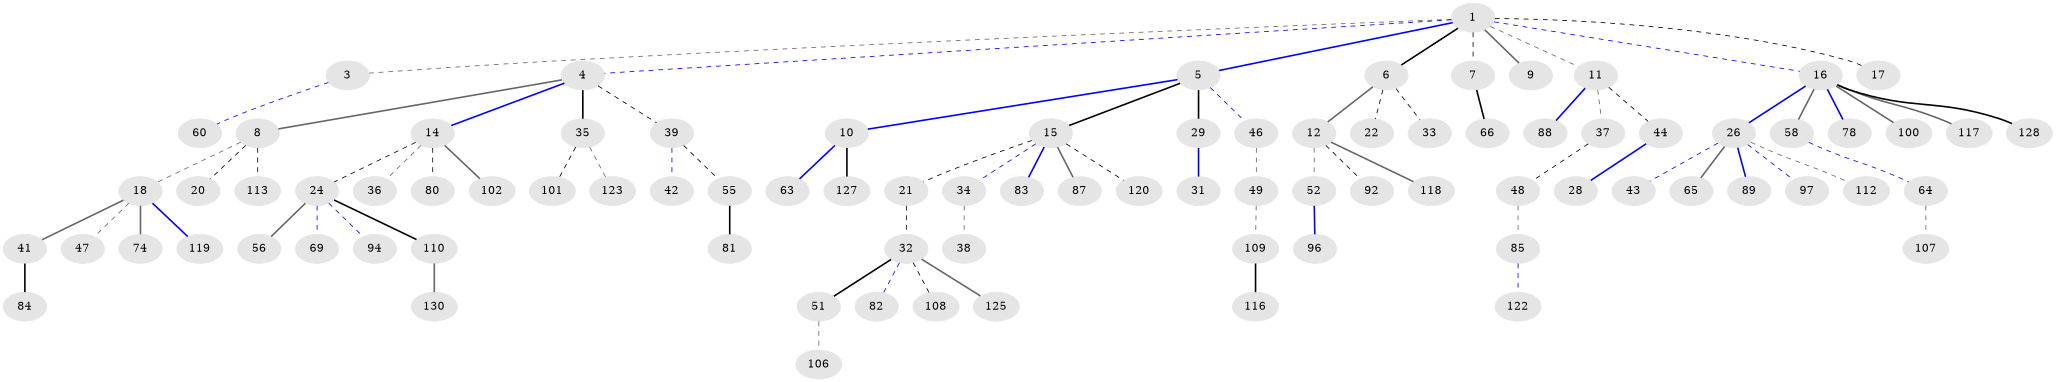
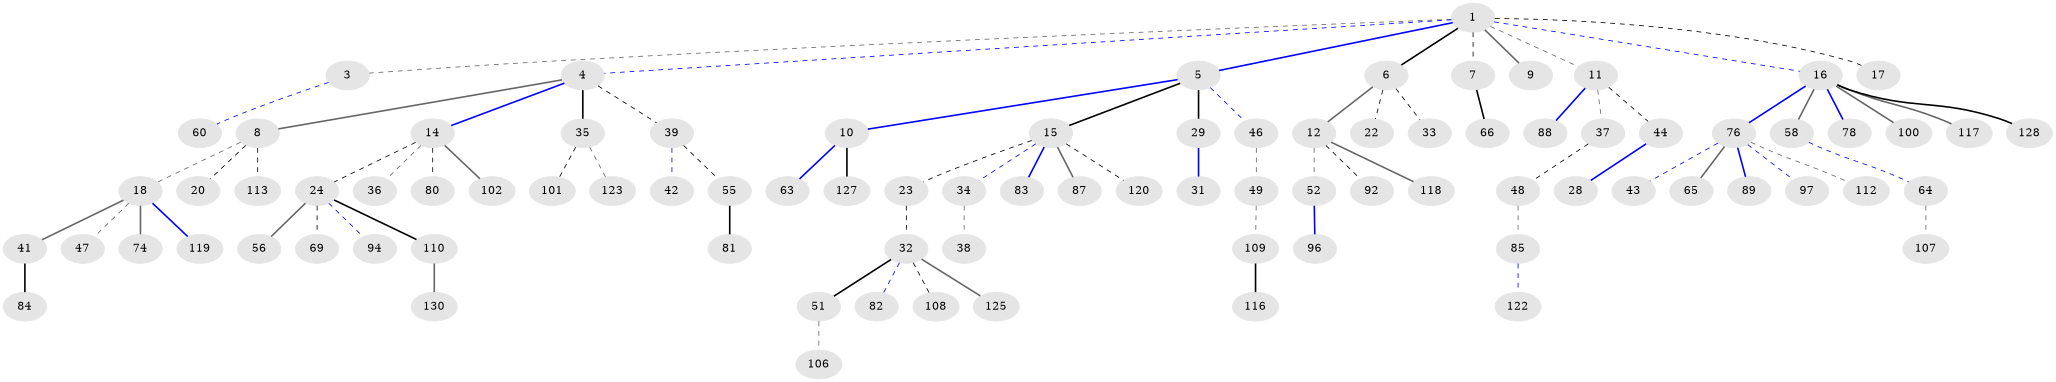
node "26": label "26" -> "76"
node "21": label "21" -> "23"
edge "24" -- "69": color blue -> black
